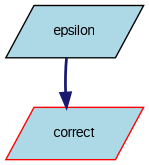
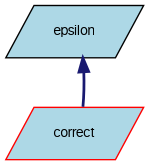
edge "epsilon" -> "correct": reversed
